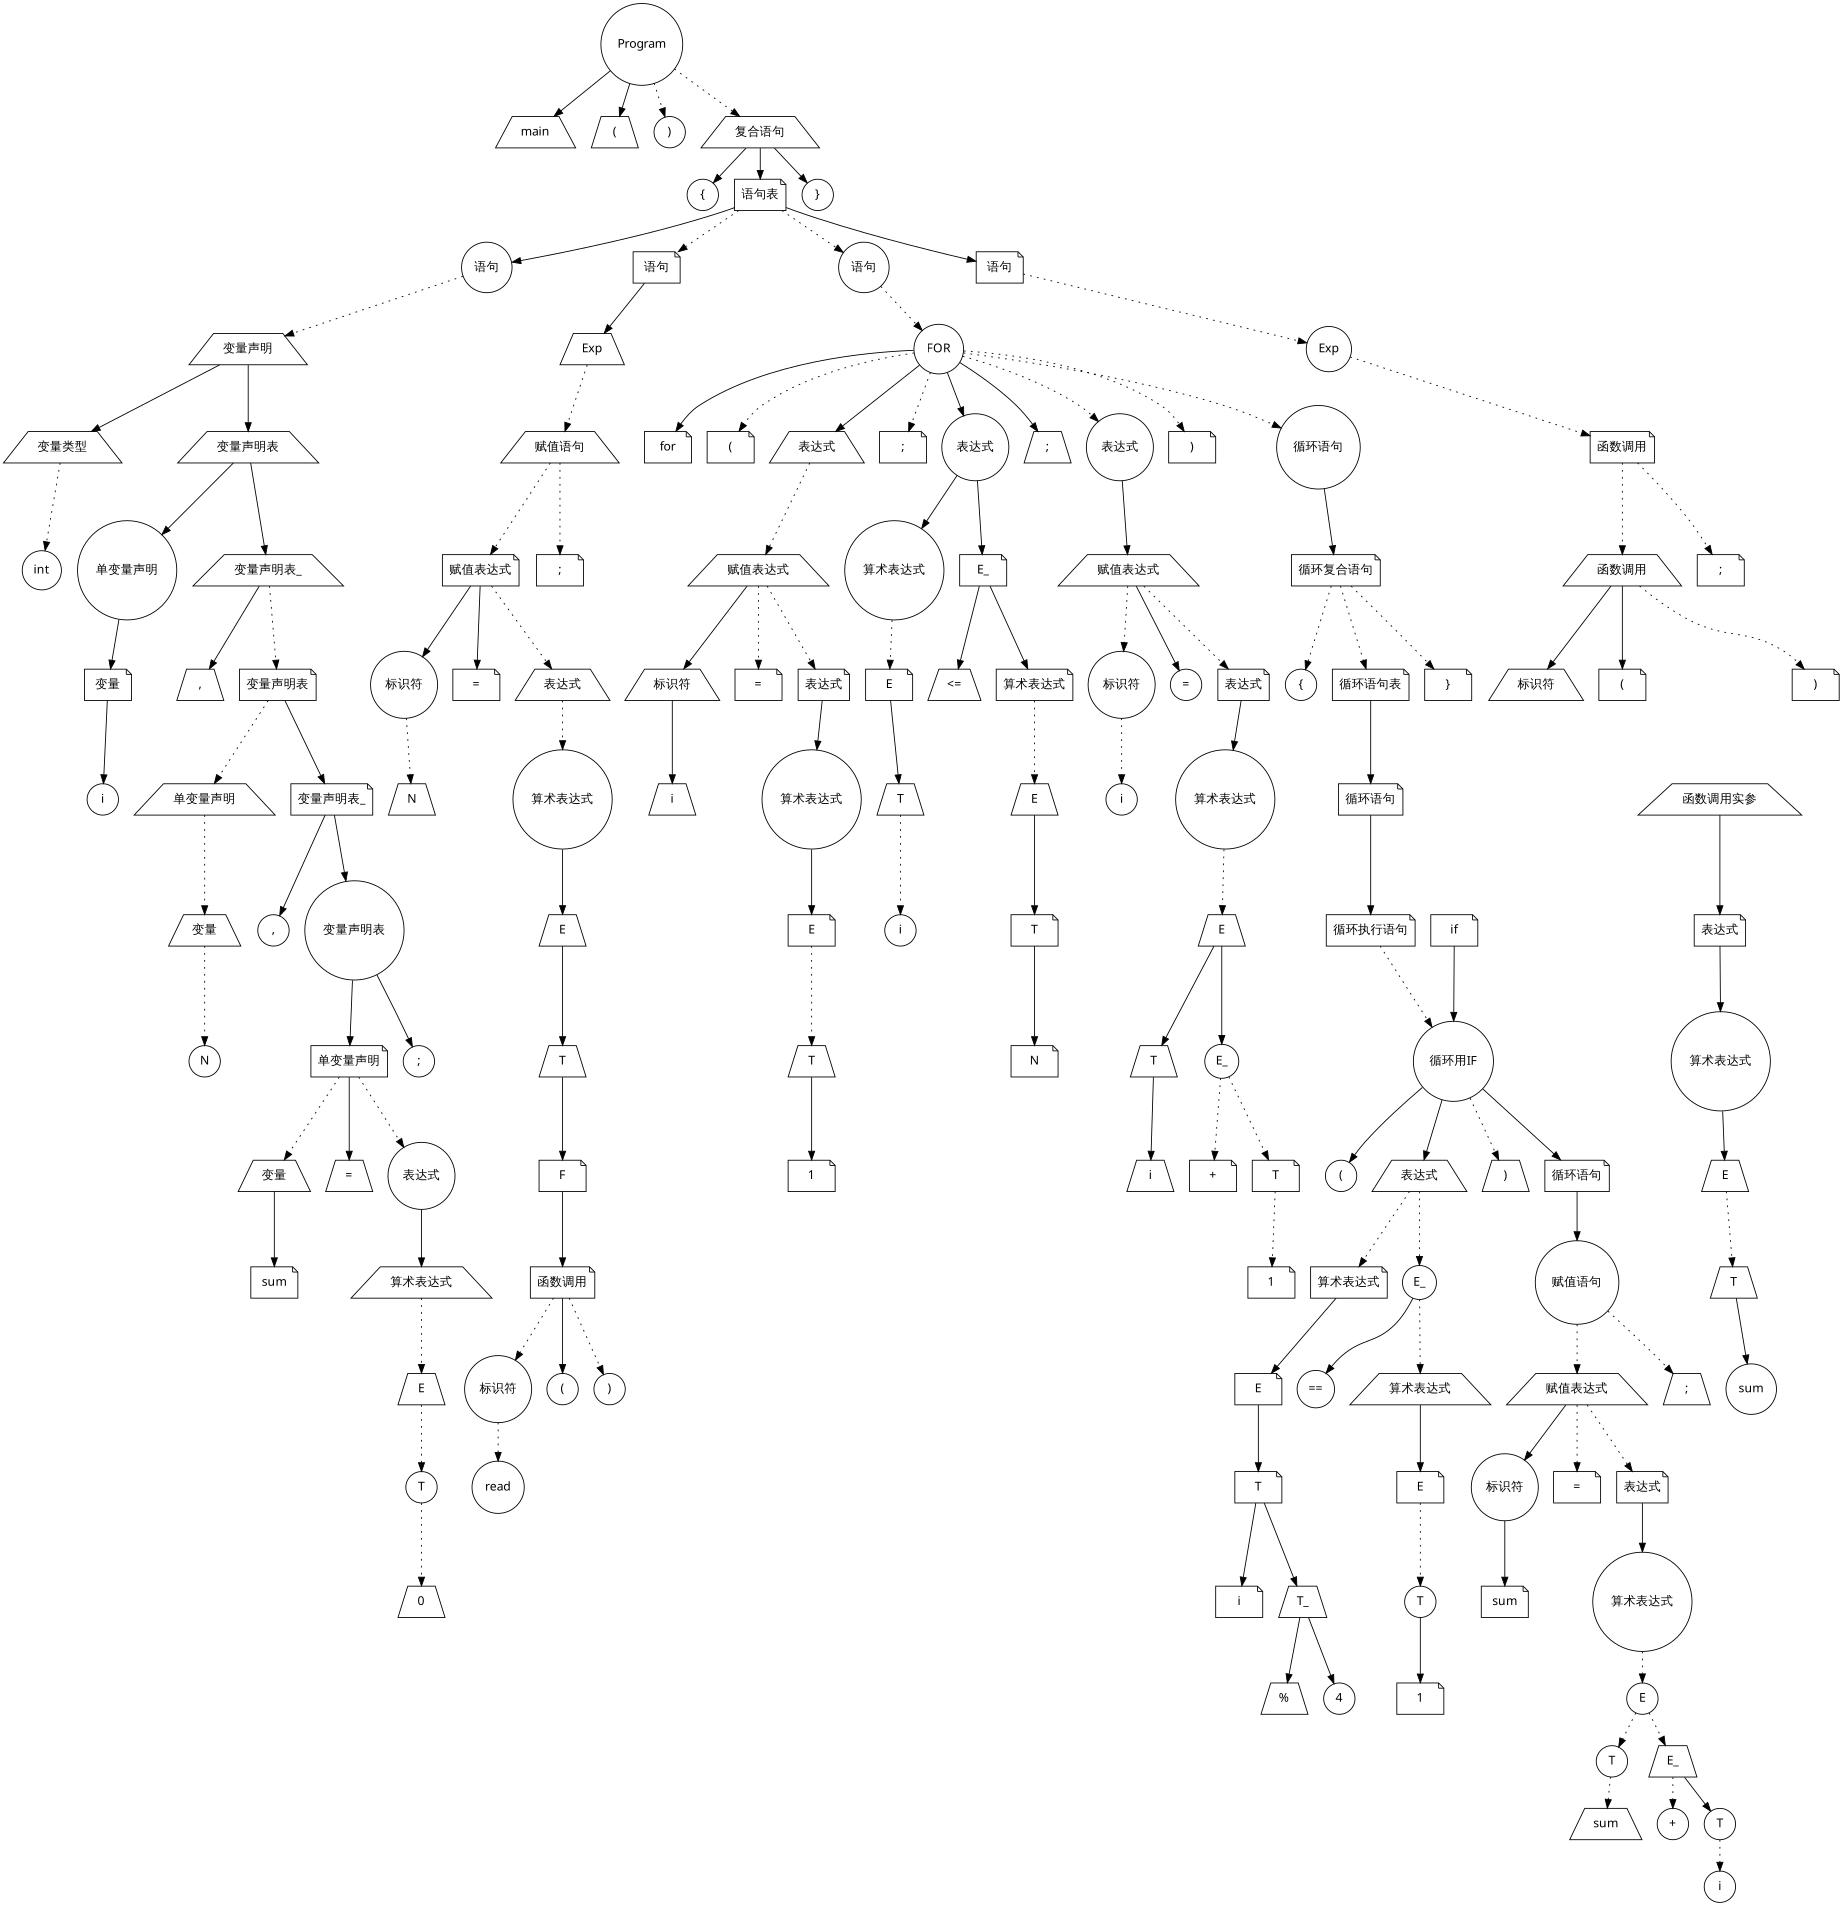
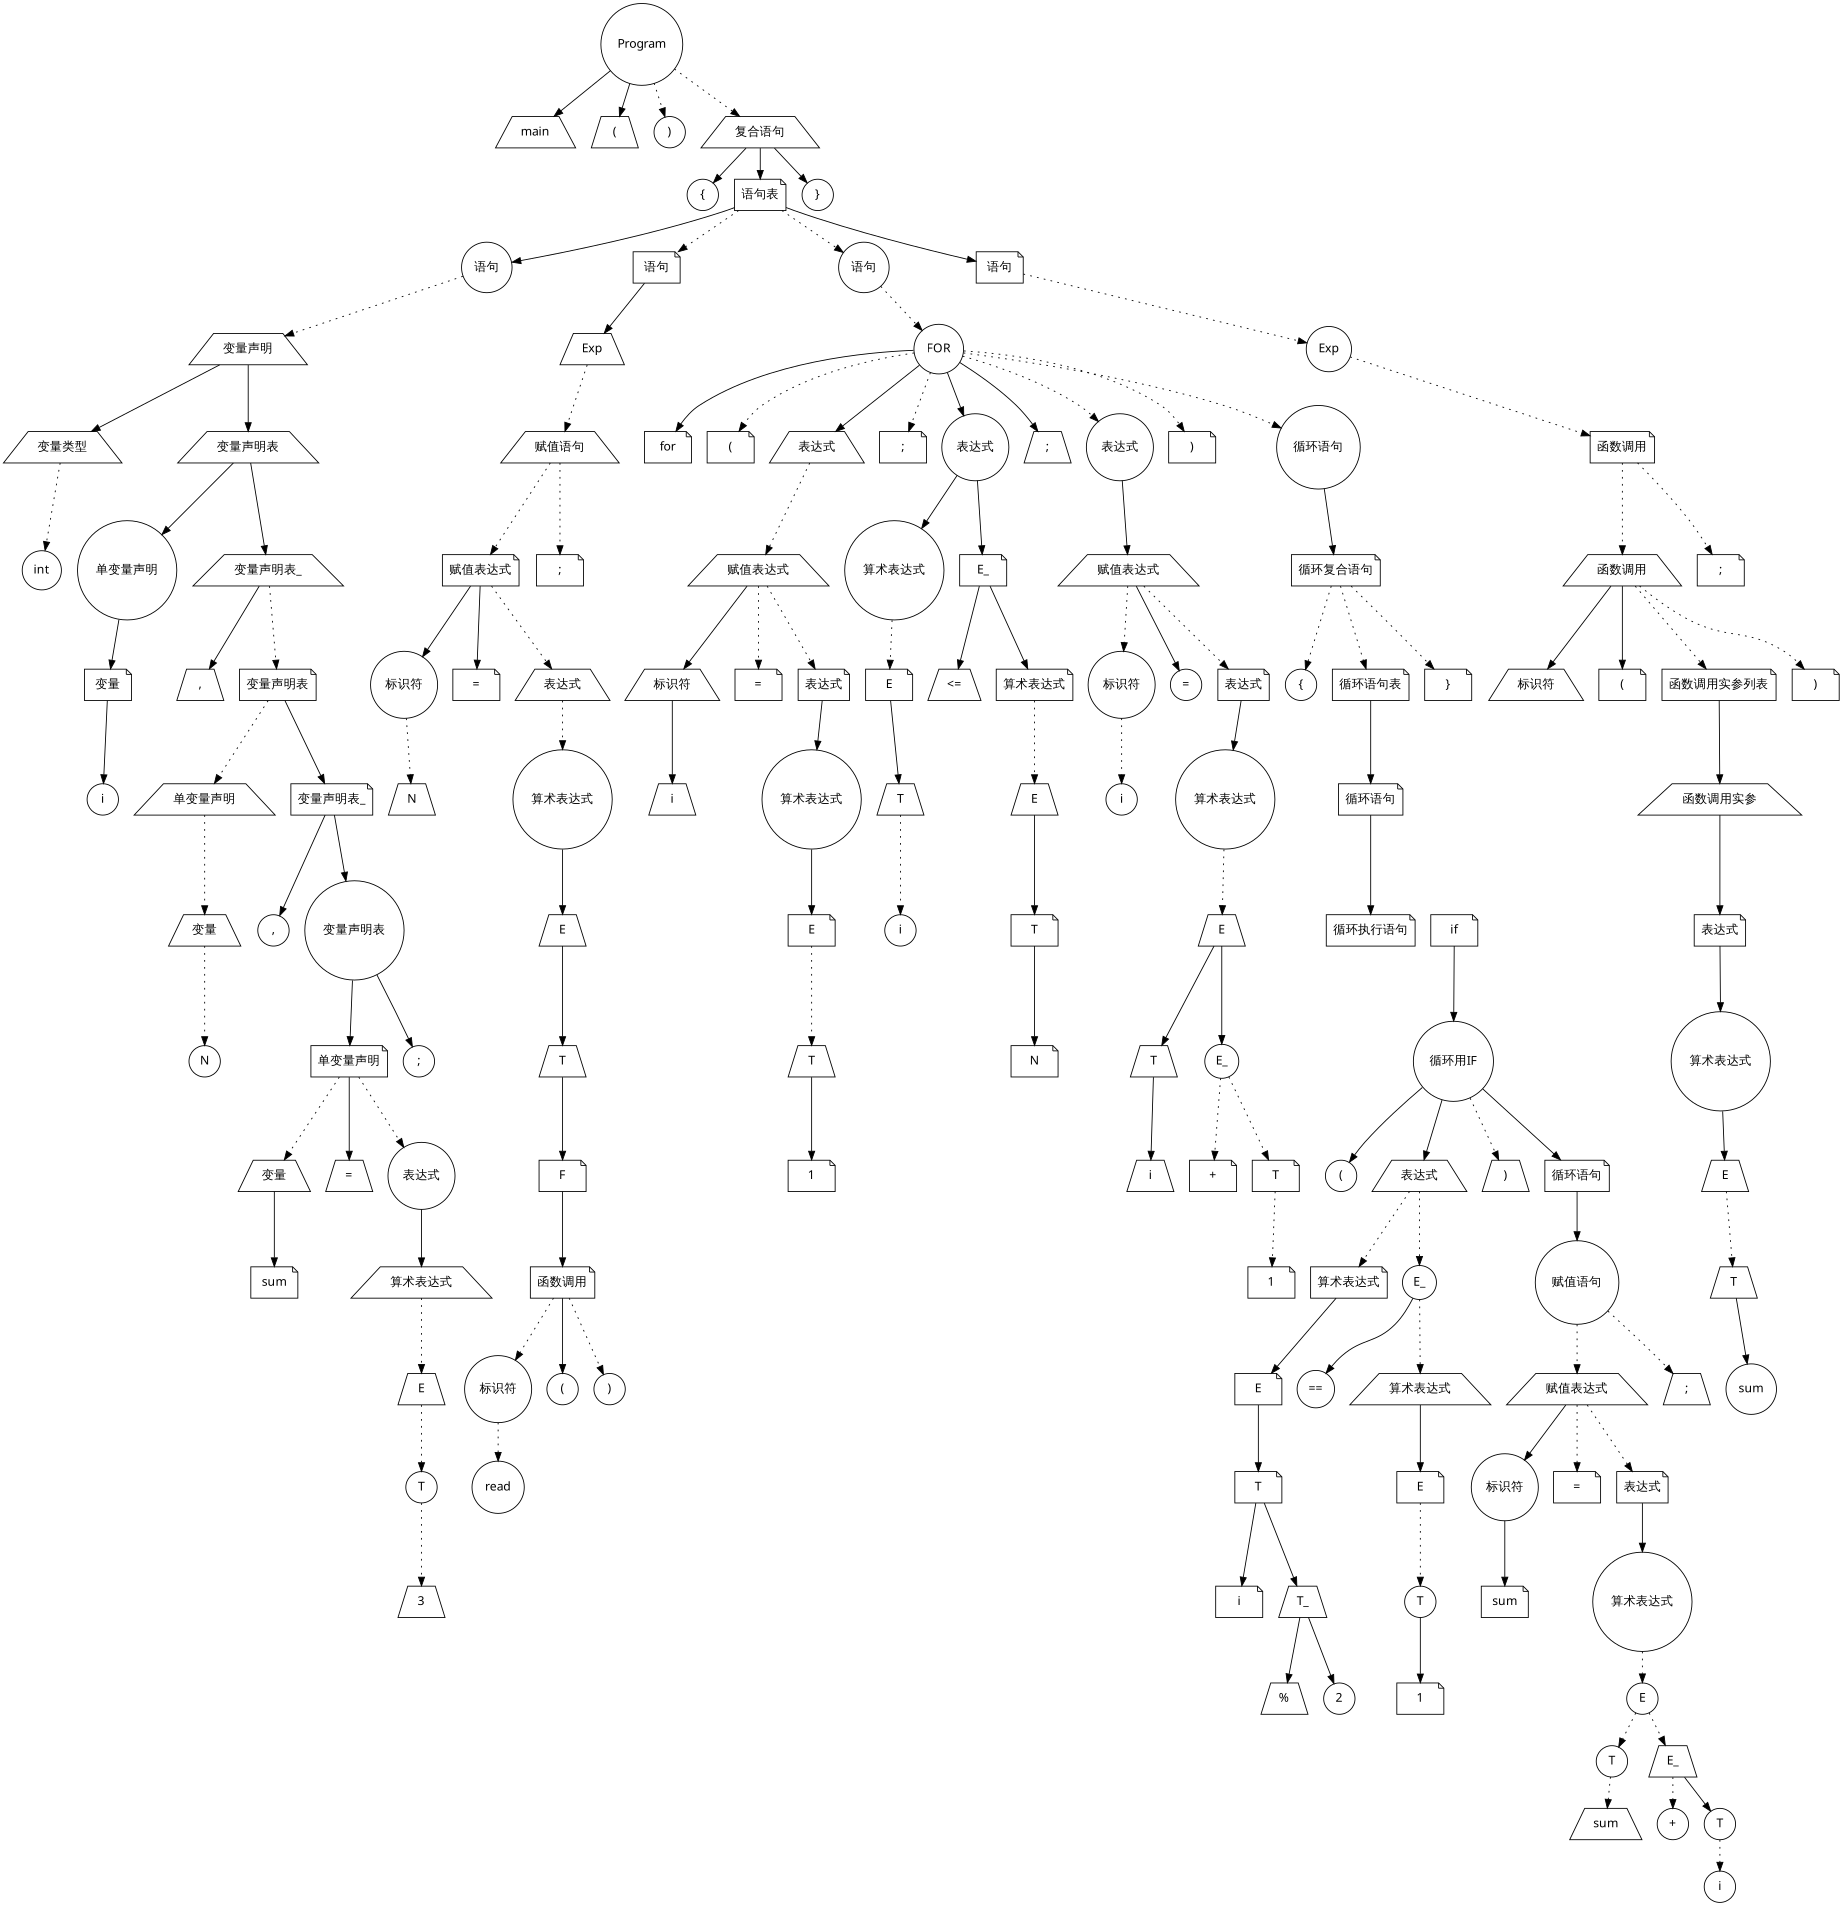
node "函数调用实参列表": added
edge "循环执行语句" -> "循环用IF": removed
node "0": label "0" -> "3"
node "4": label "4" -> "2"
